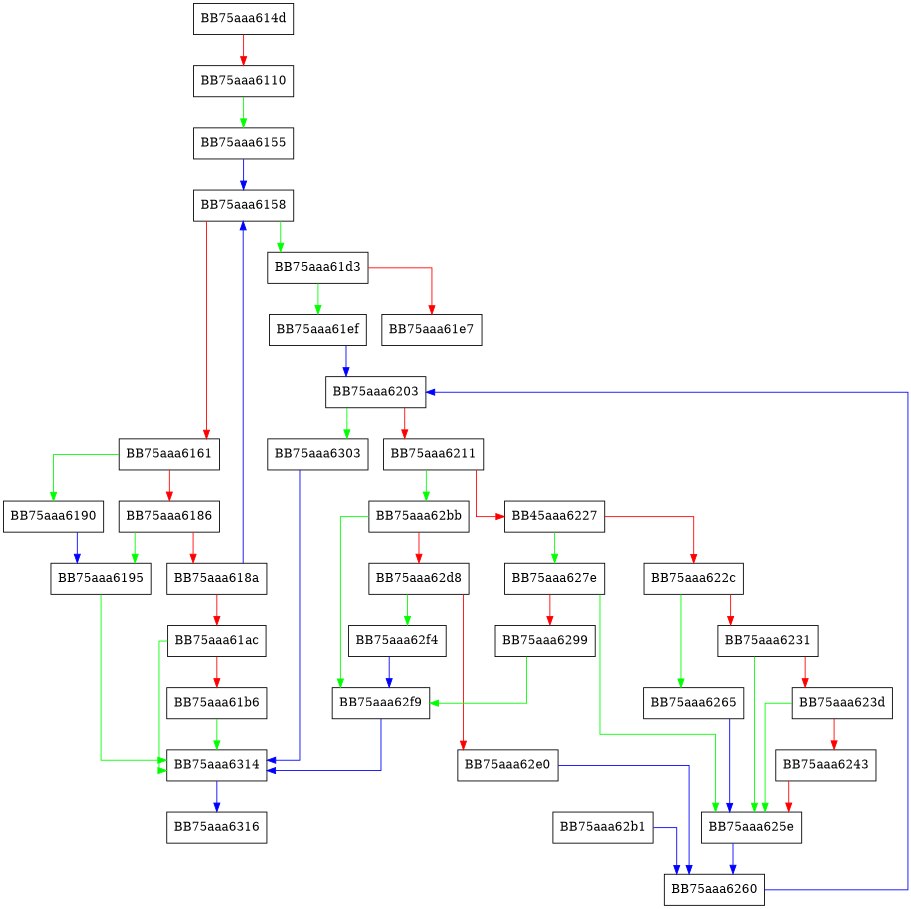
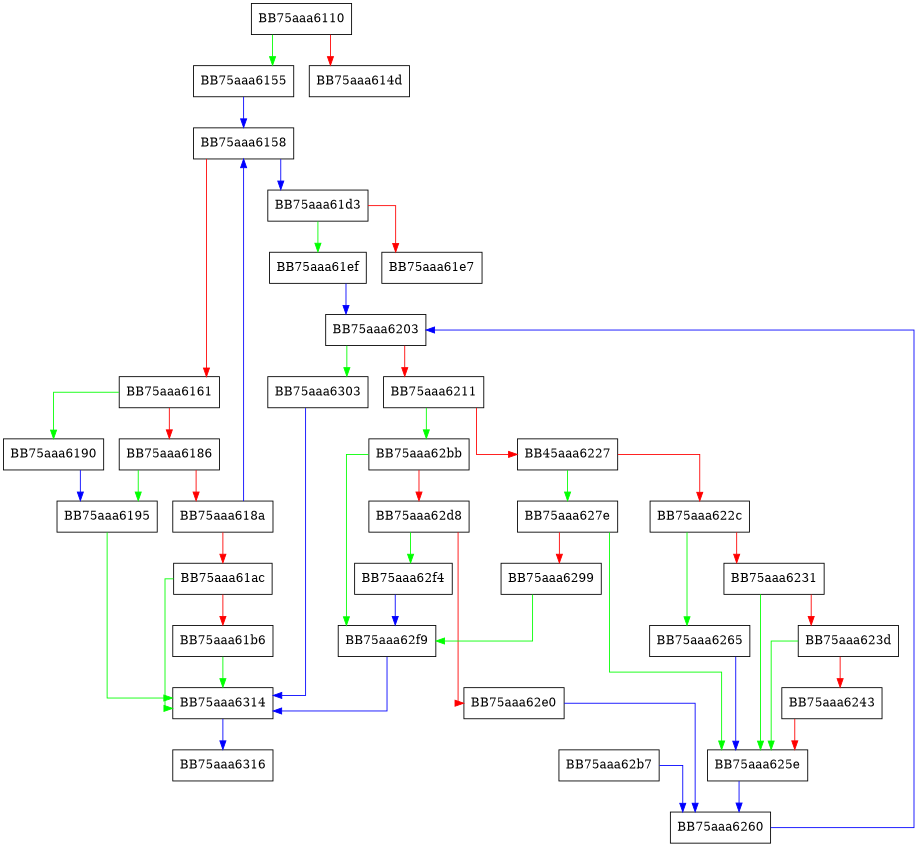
edge "BB75aaa614d" -> "BB75aaa6110": reversed
edge "BB75aaa6158" -> "BB75aaa61d3": color green -> blue
node "BB75aaa62b1": label "BB75aaa62b1" -> "BB75aaa62b7"
